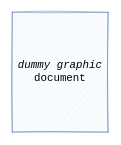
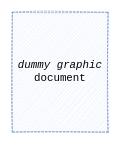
node "dummy graphic document": style solid -> dashed
